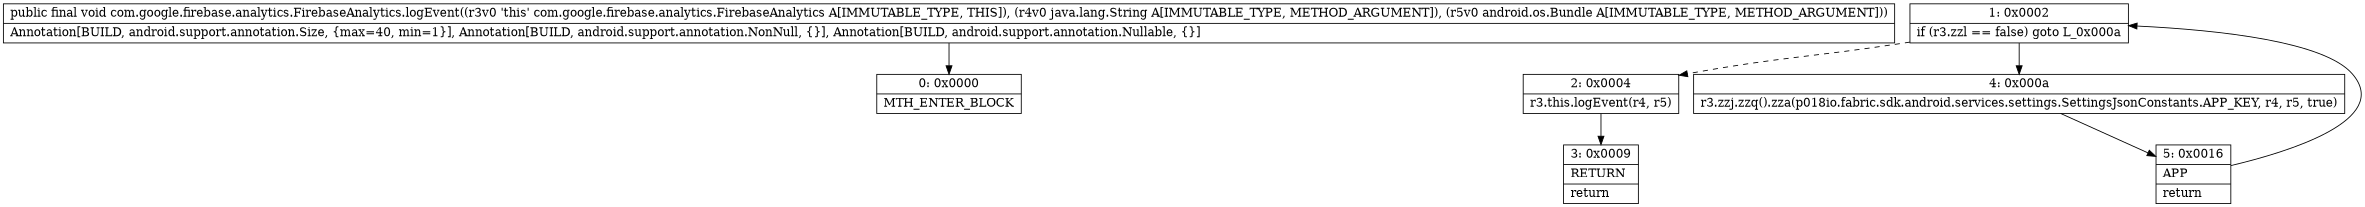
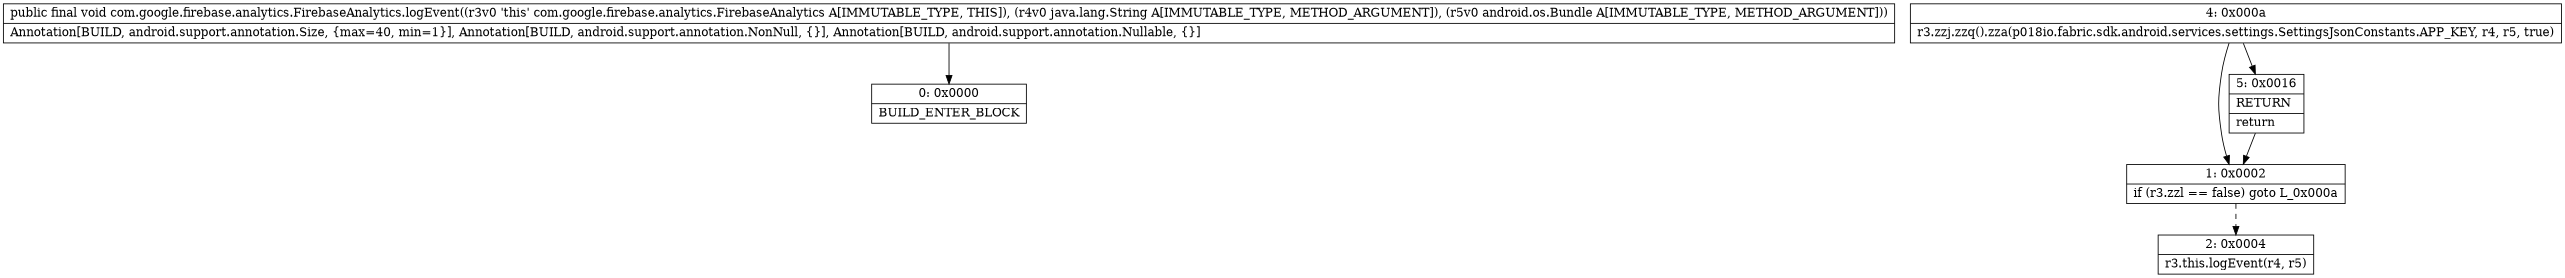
edge "1: 0x0002" -> "4: 0x000a": reversed
node "0: 0x0000": text "MTH_ENTER_BLOCK" -> "BUILD_ENTER_BLOCK"
node "3: 0x0009": removed
node "5: 0x0016": text "APP" -> "RETURN"
